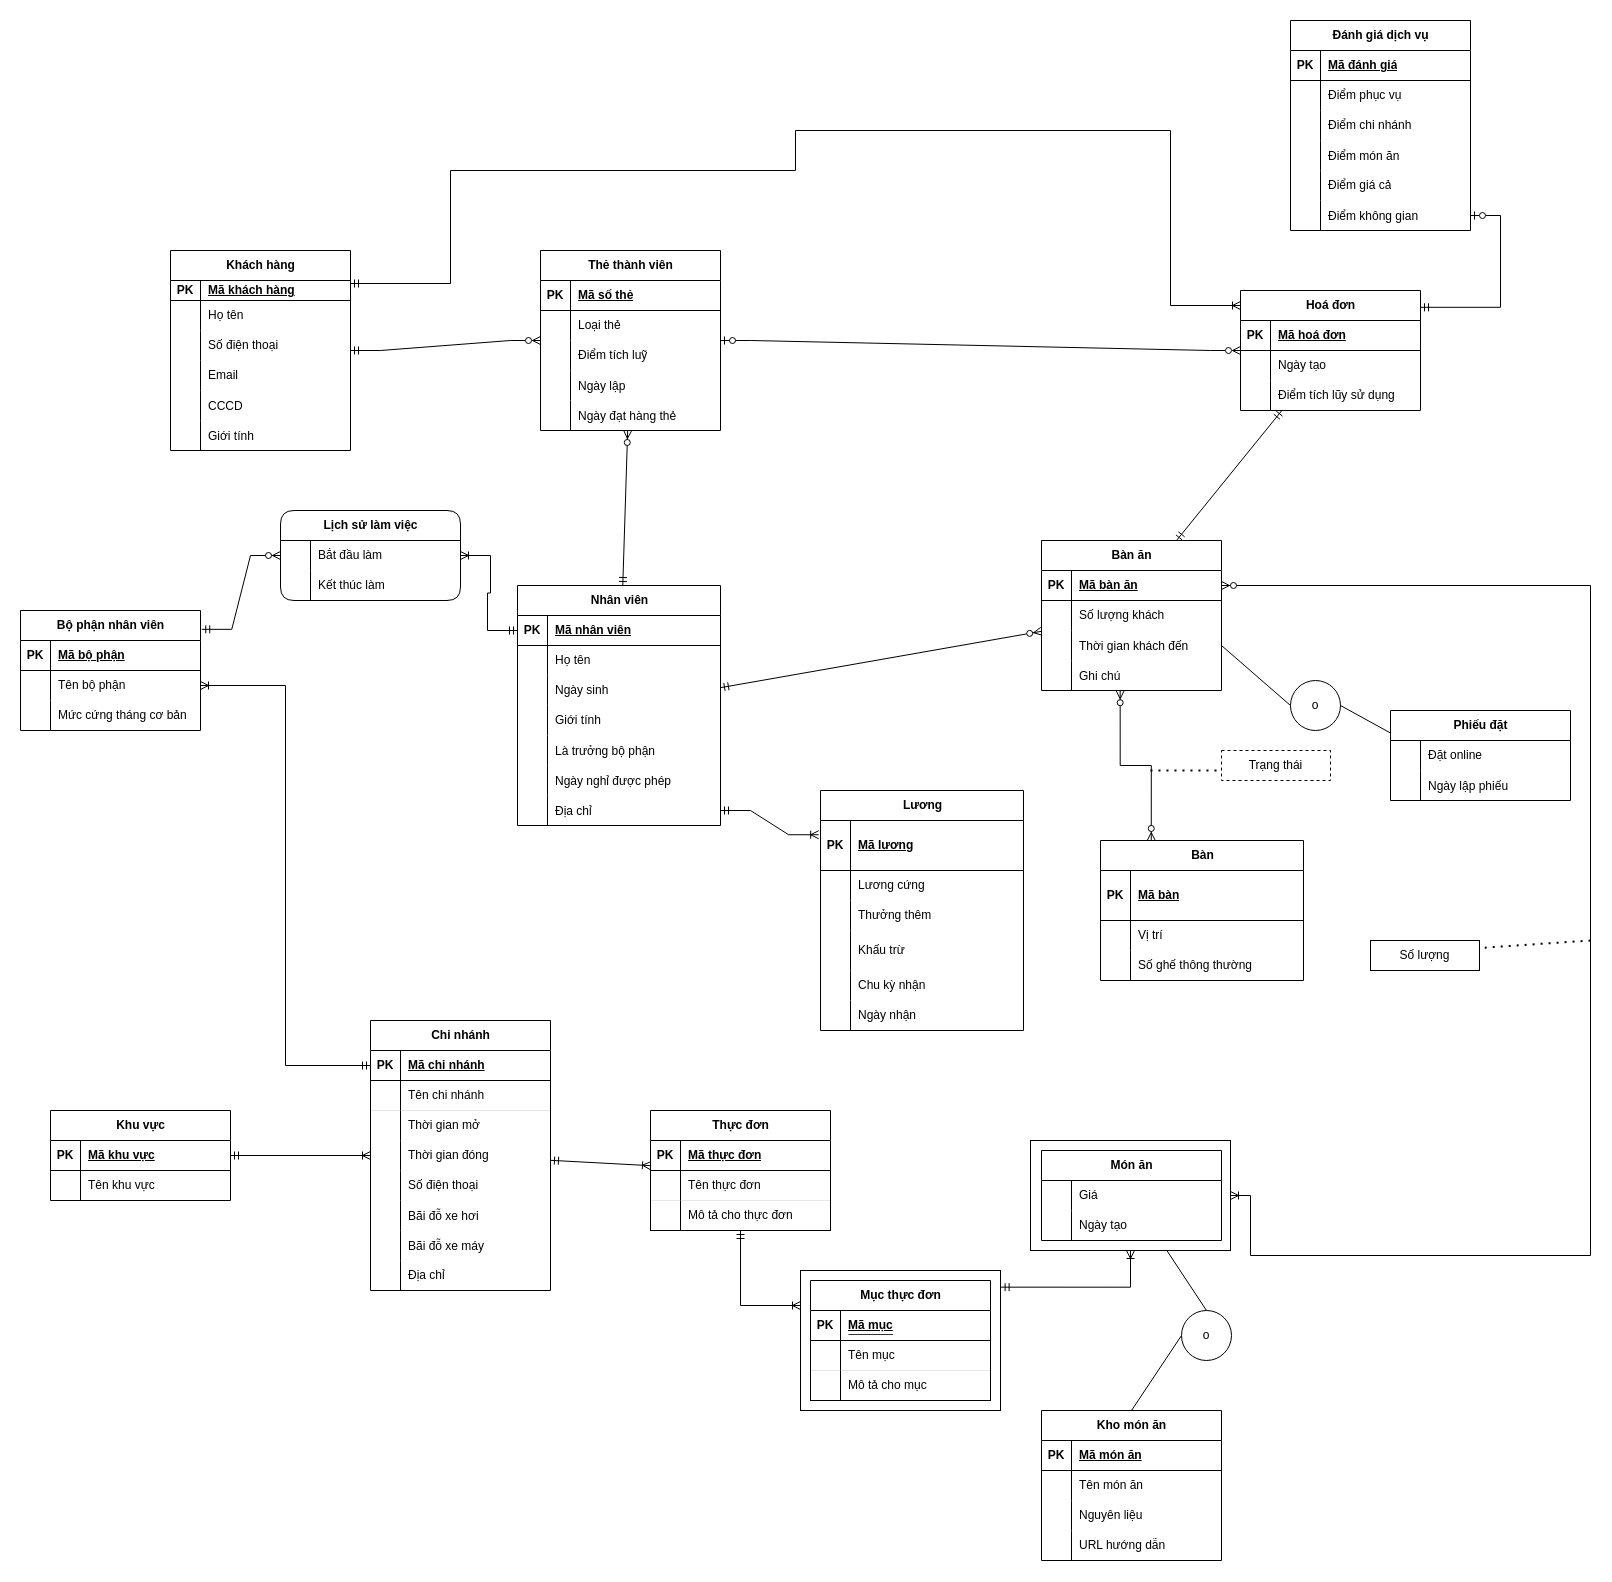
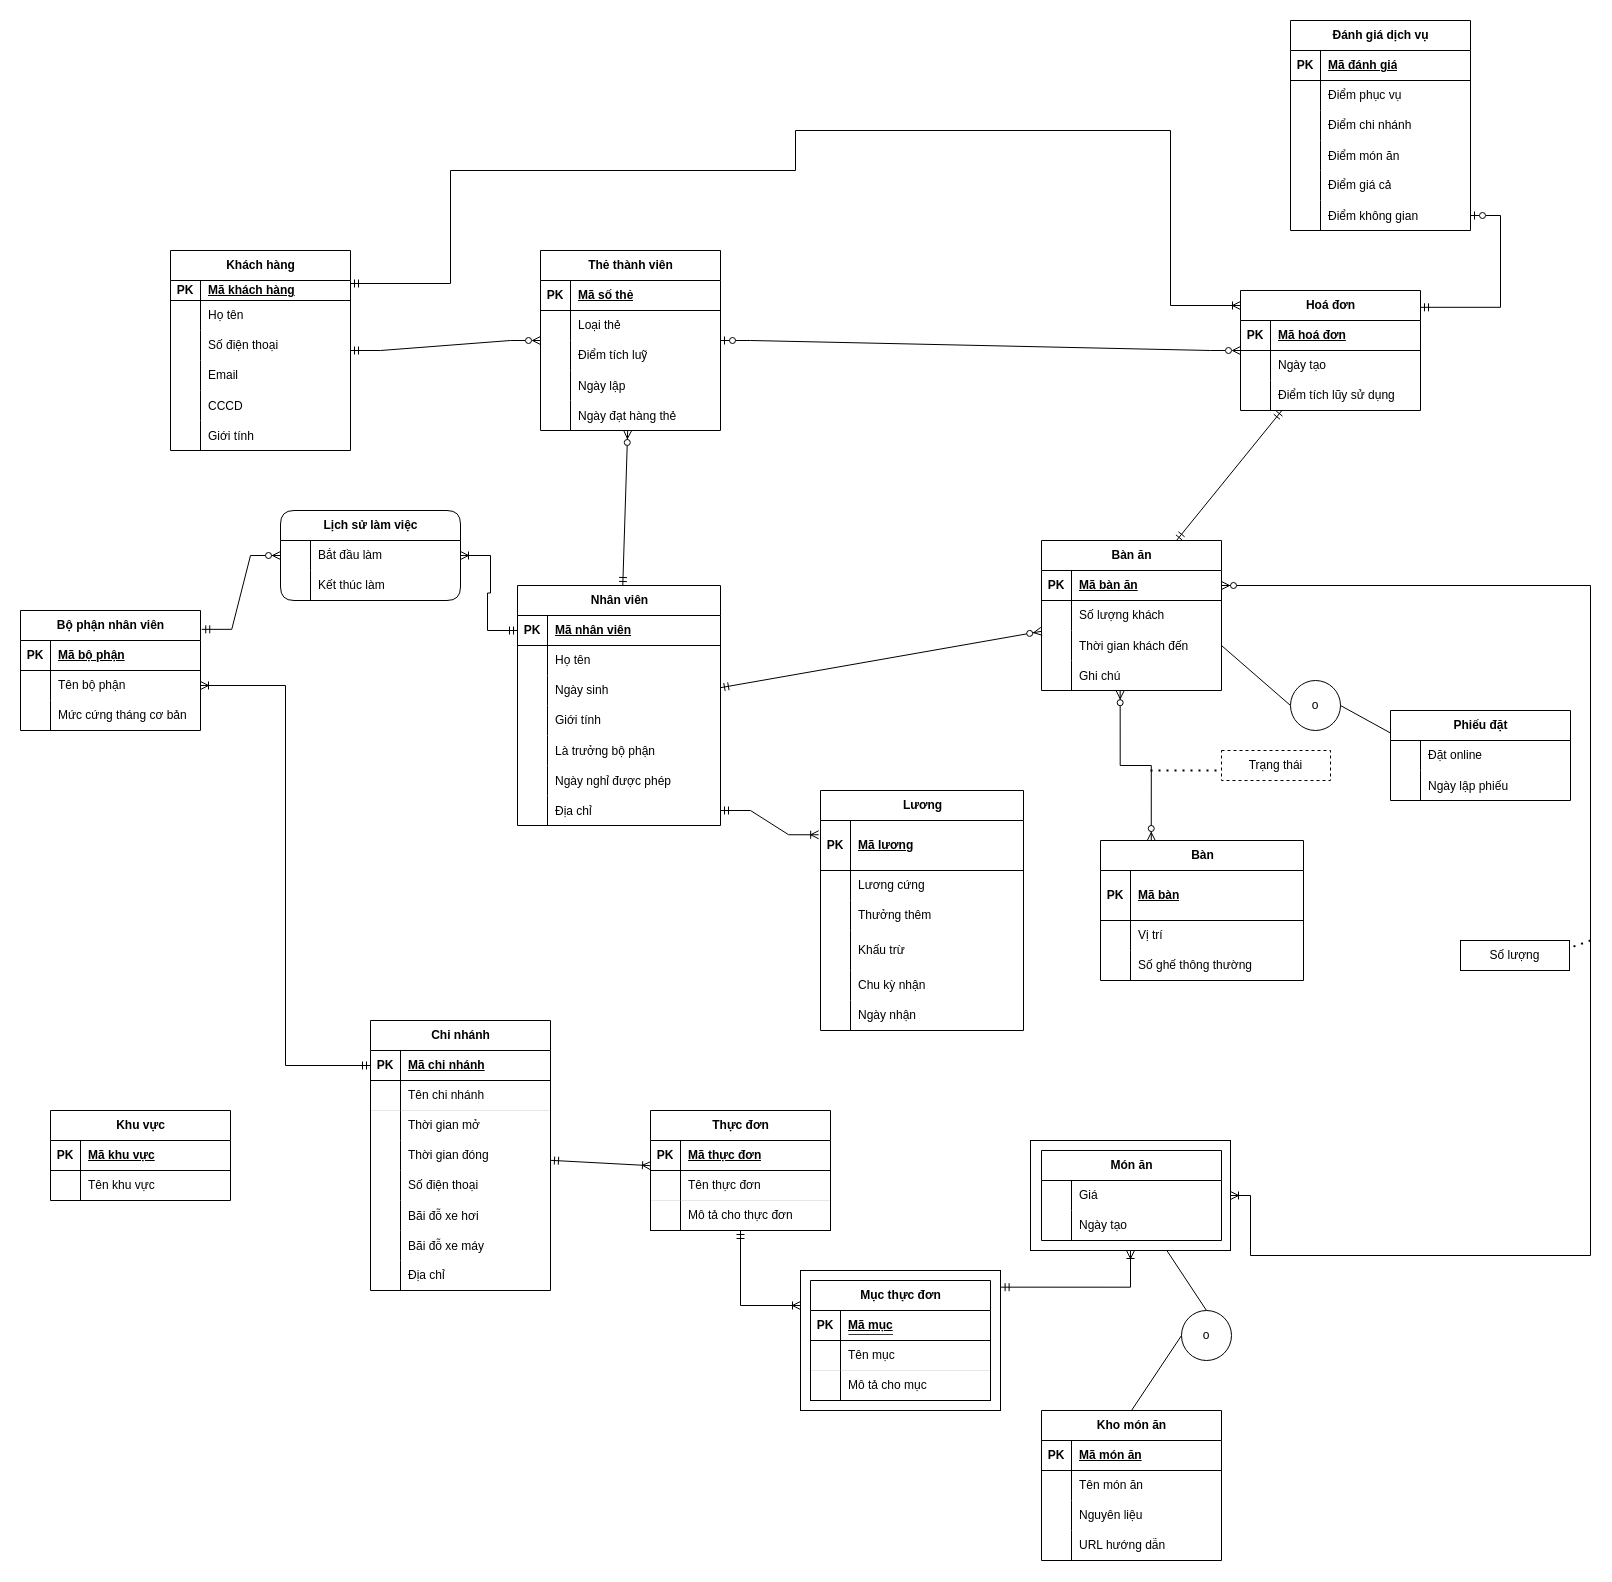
node "Số lượng": moved (1425, 956) -> (1515, 956)
edge "Khu vực" -- "Chi nhánh": removed
